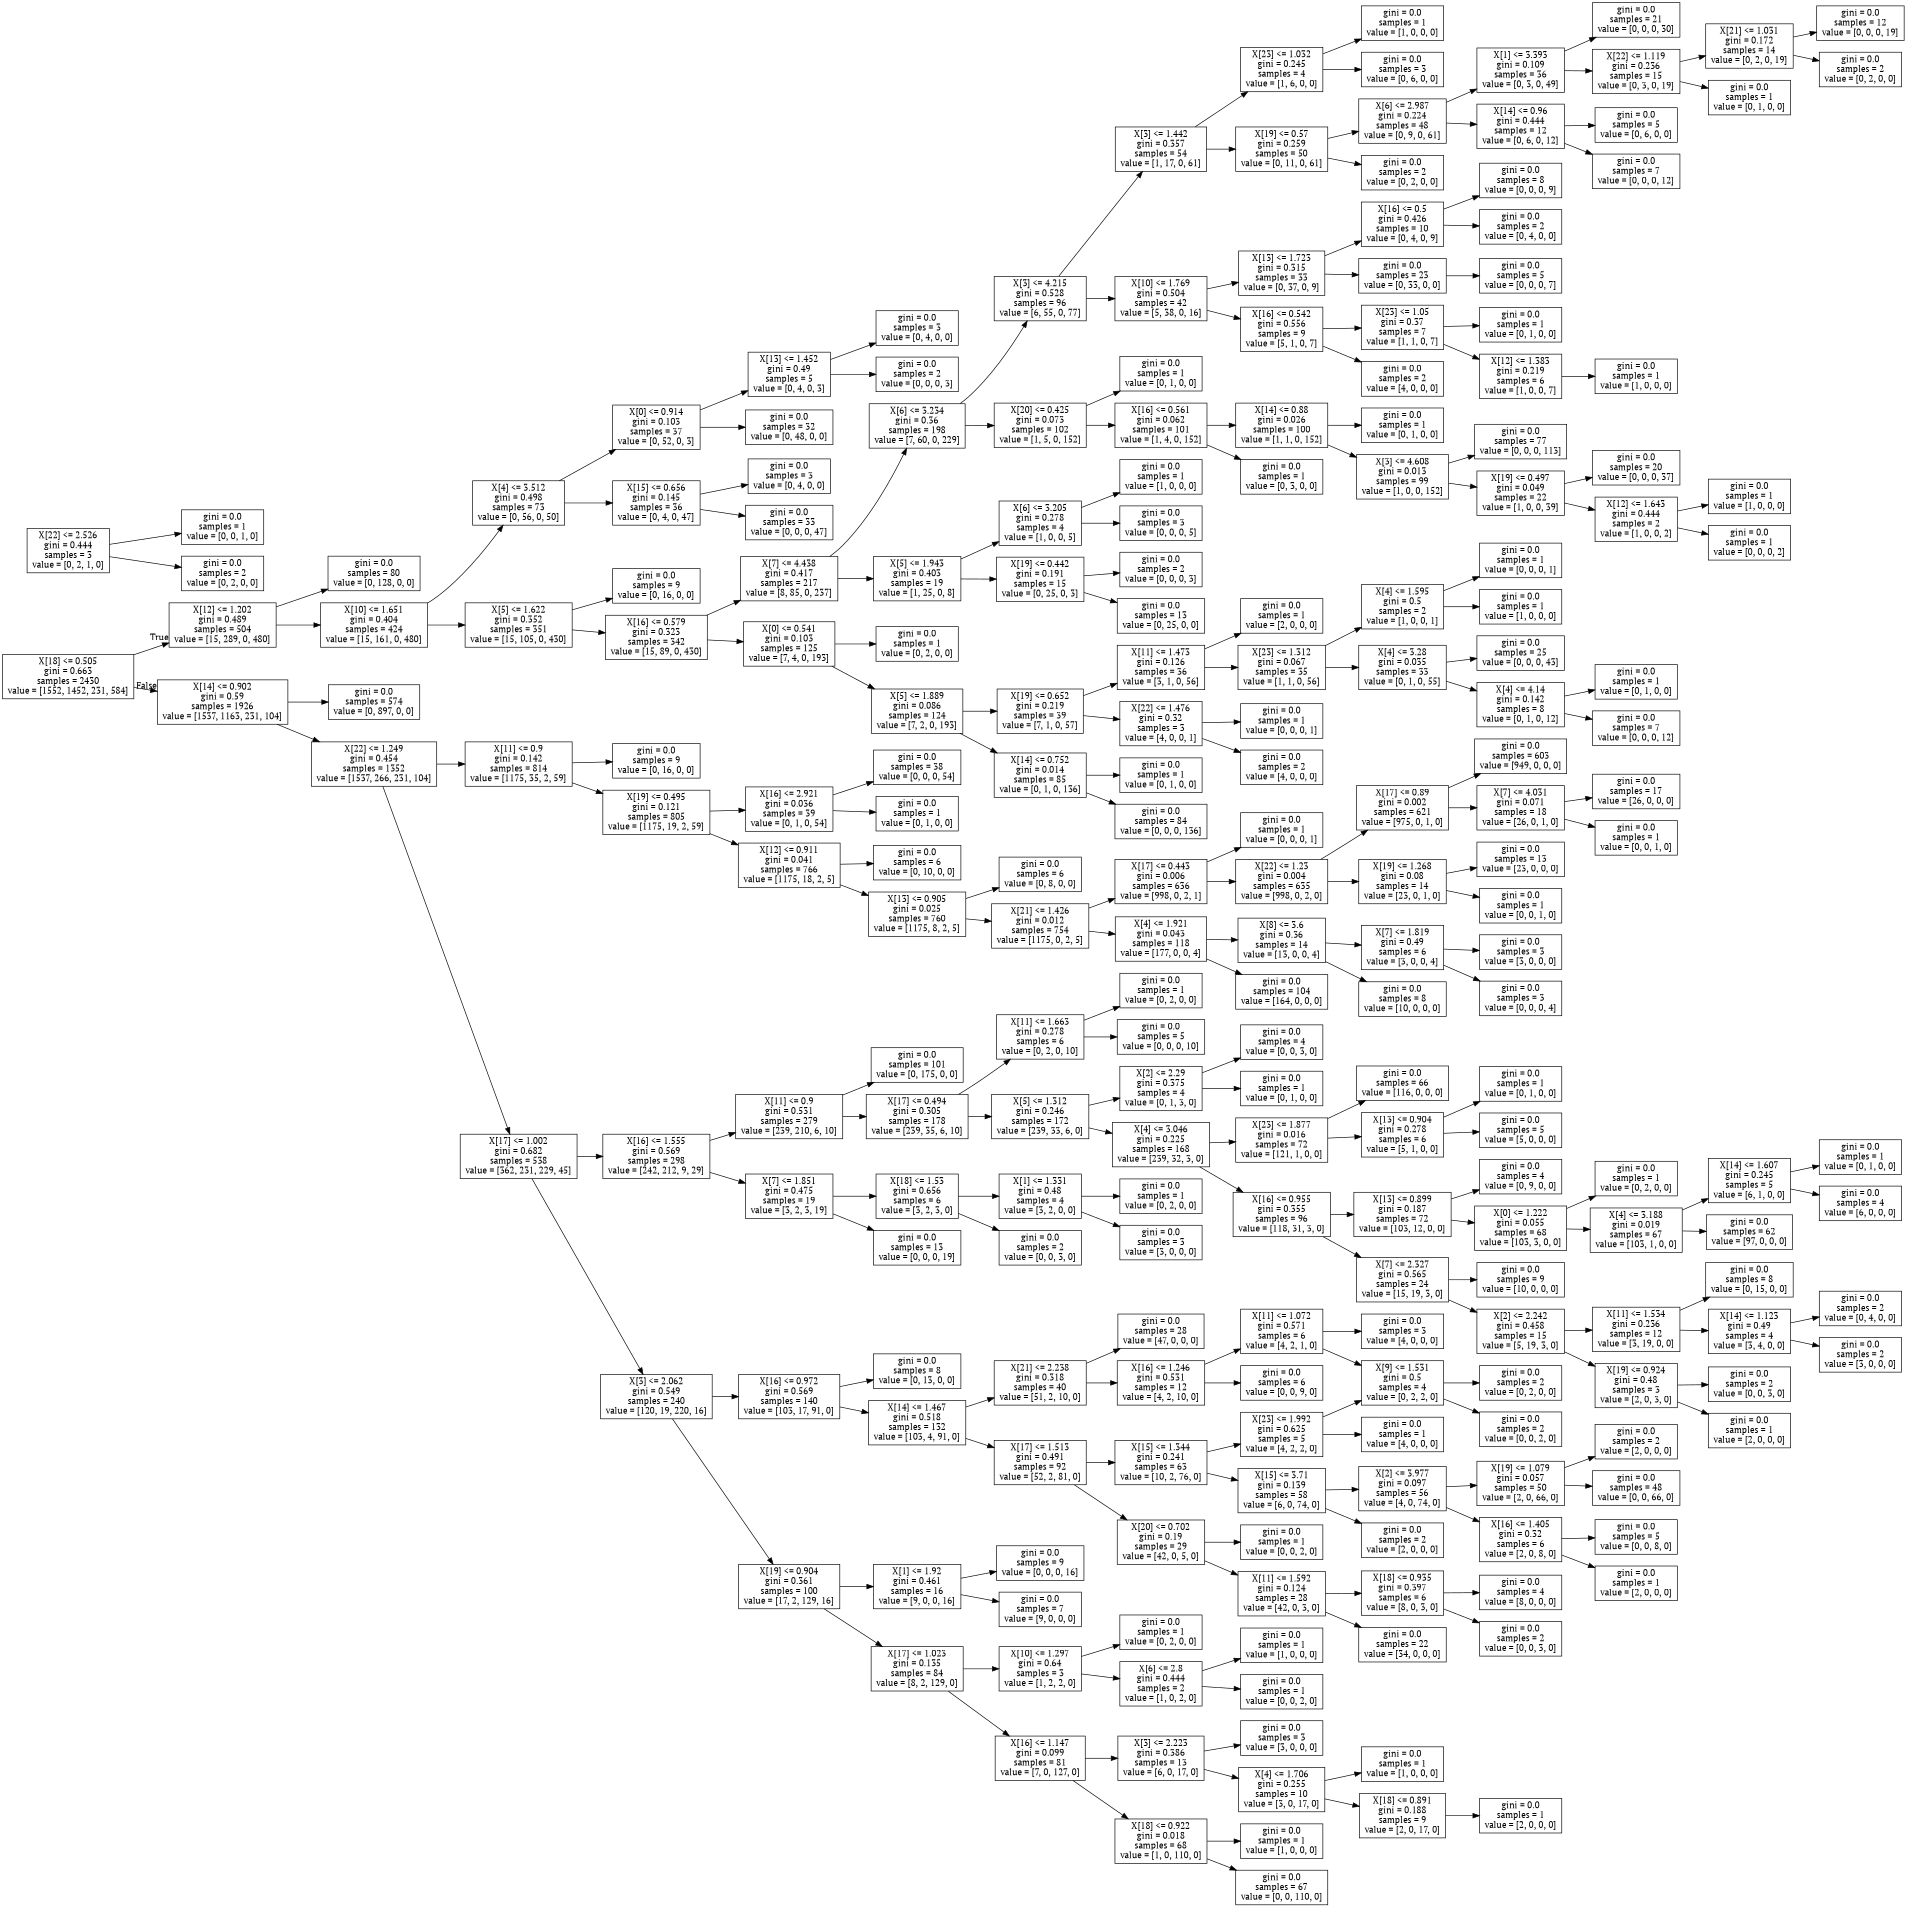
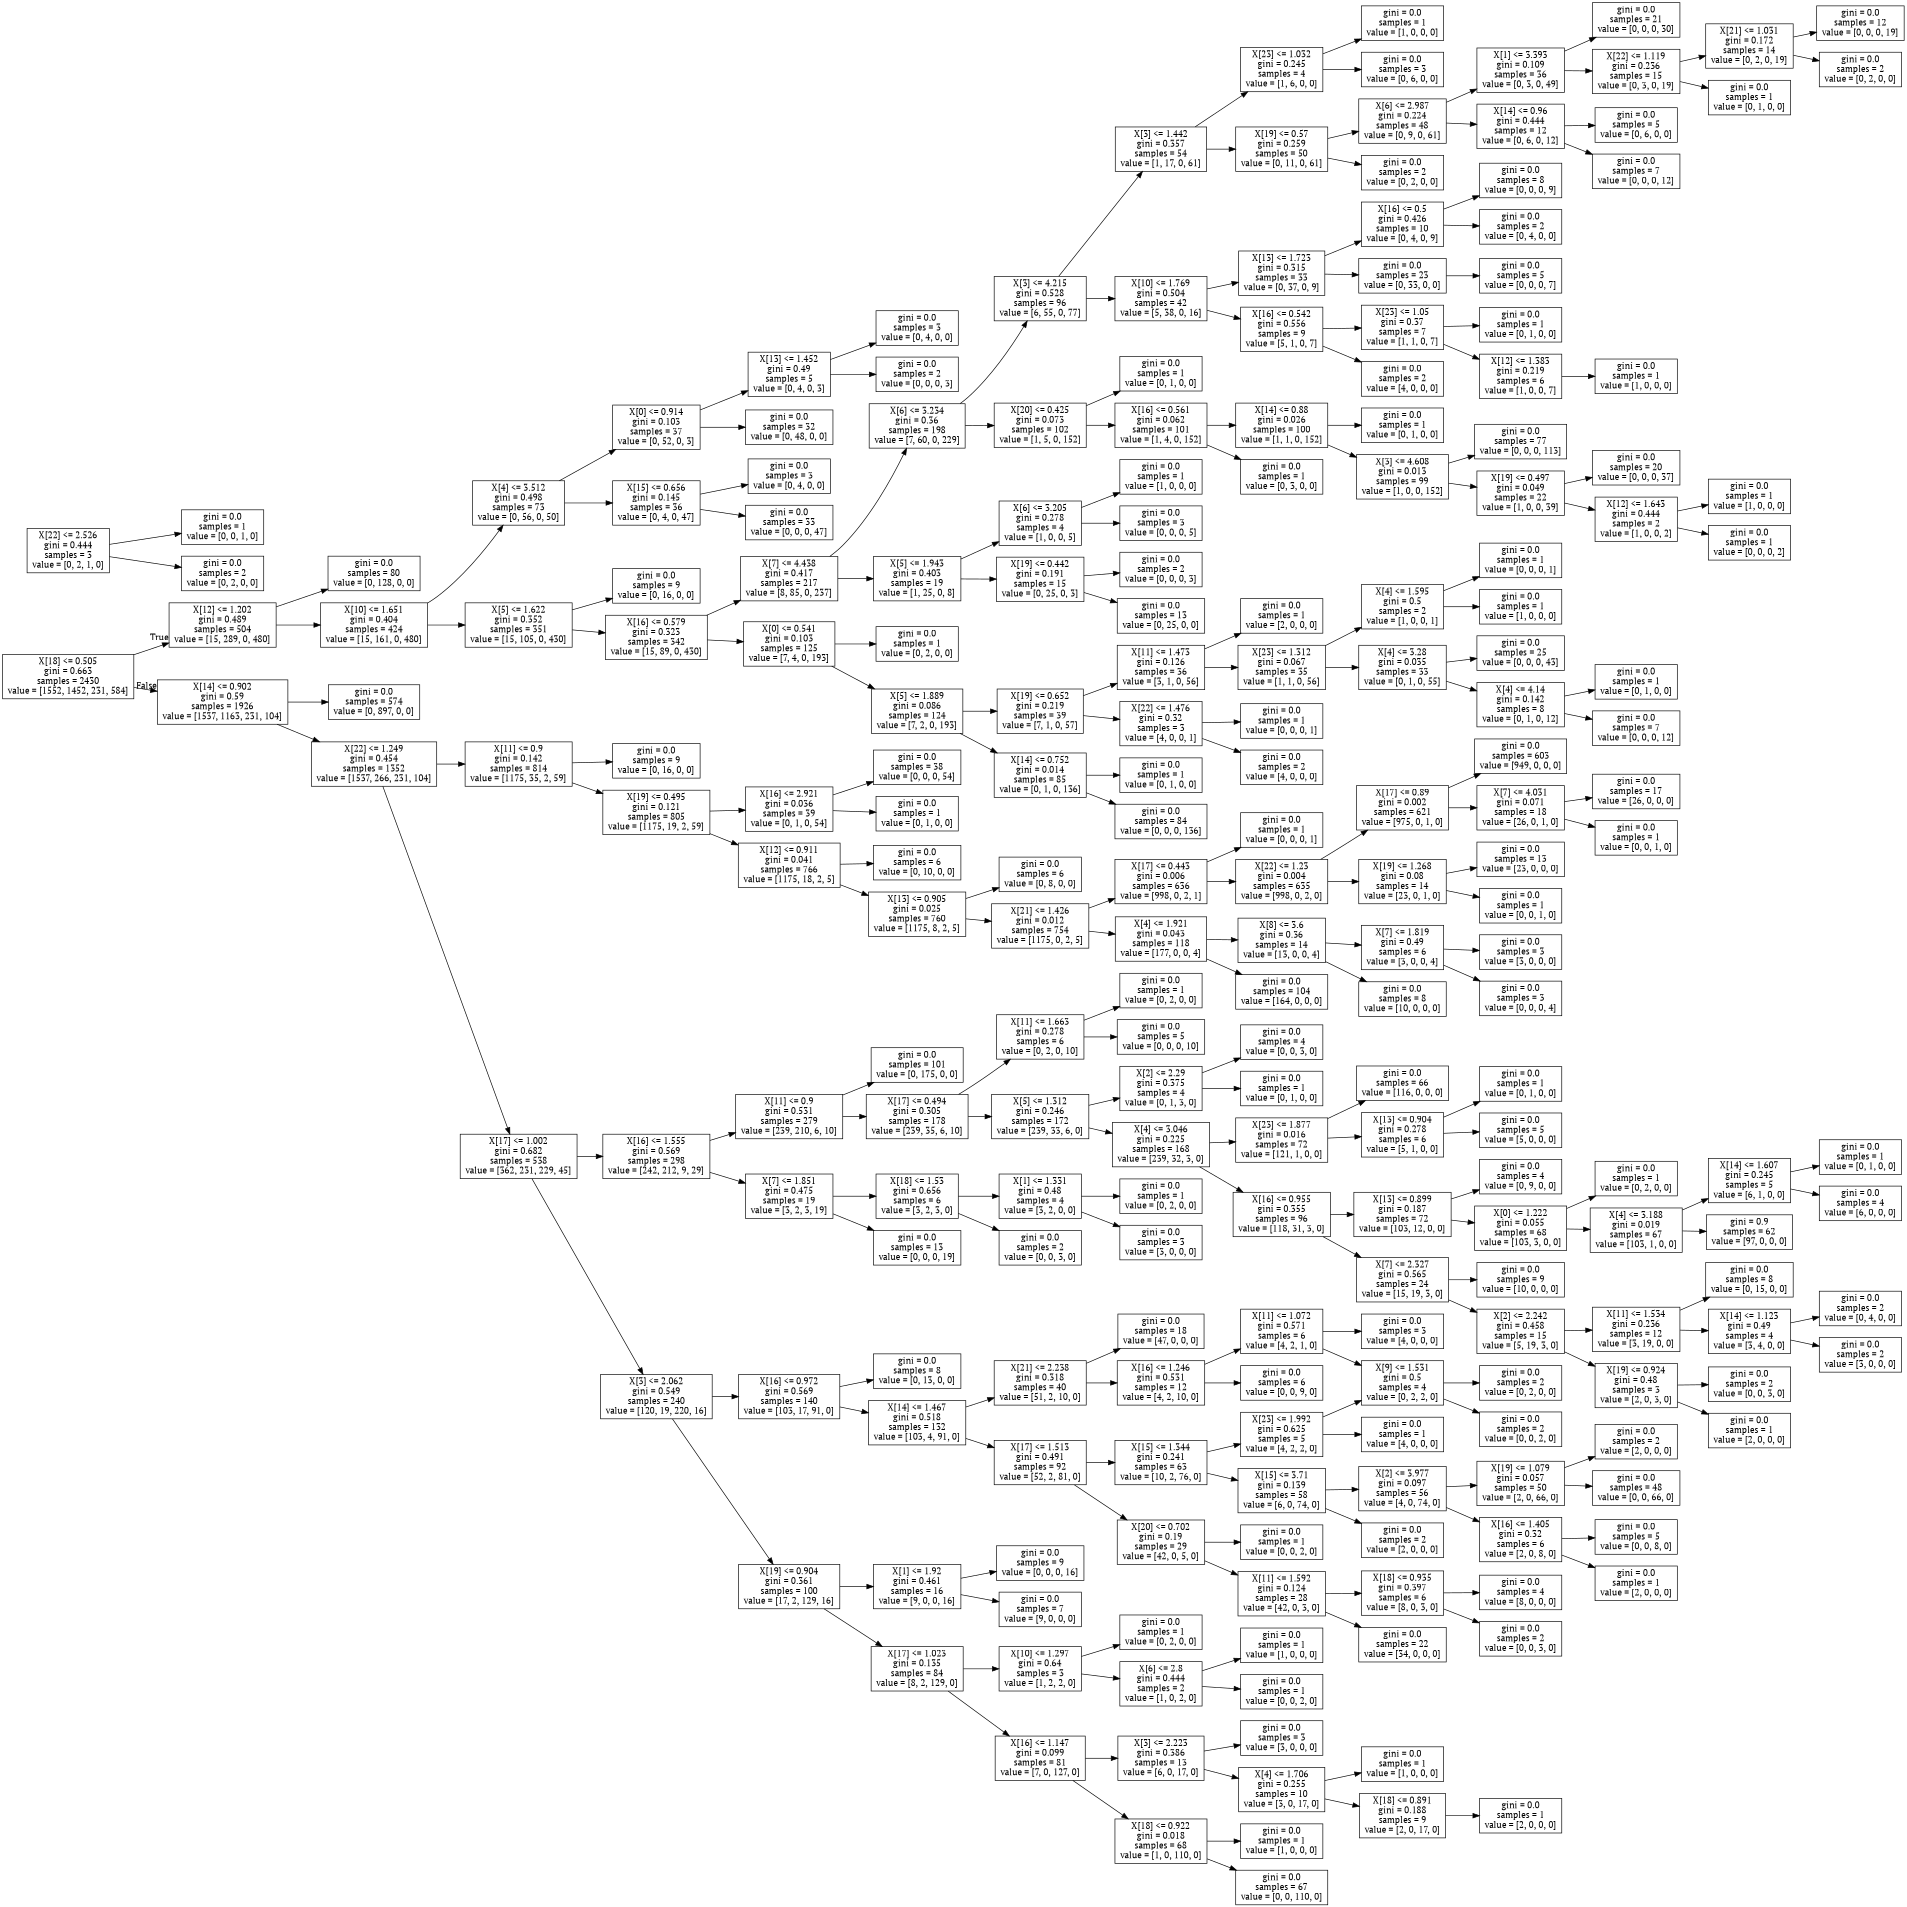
node "gini = 0.0 samples = 62 value = [97, 0, 0, 0]": label "gini = 0.0 samples = 62 value = [97, 0, 0, 0]" -> "gini = 0.9 samples = 62 value = [97, 0, 0, 0]"
node "gini = 0.0 samples = 28 value = [47, 0, 0, 0]": label "gini = 0.0 samples = 28 value = [47, 0, 0, 0]" -> "gini = 0.0 samples = 18 value = [47, 0, 0, 0]"
